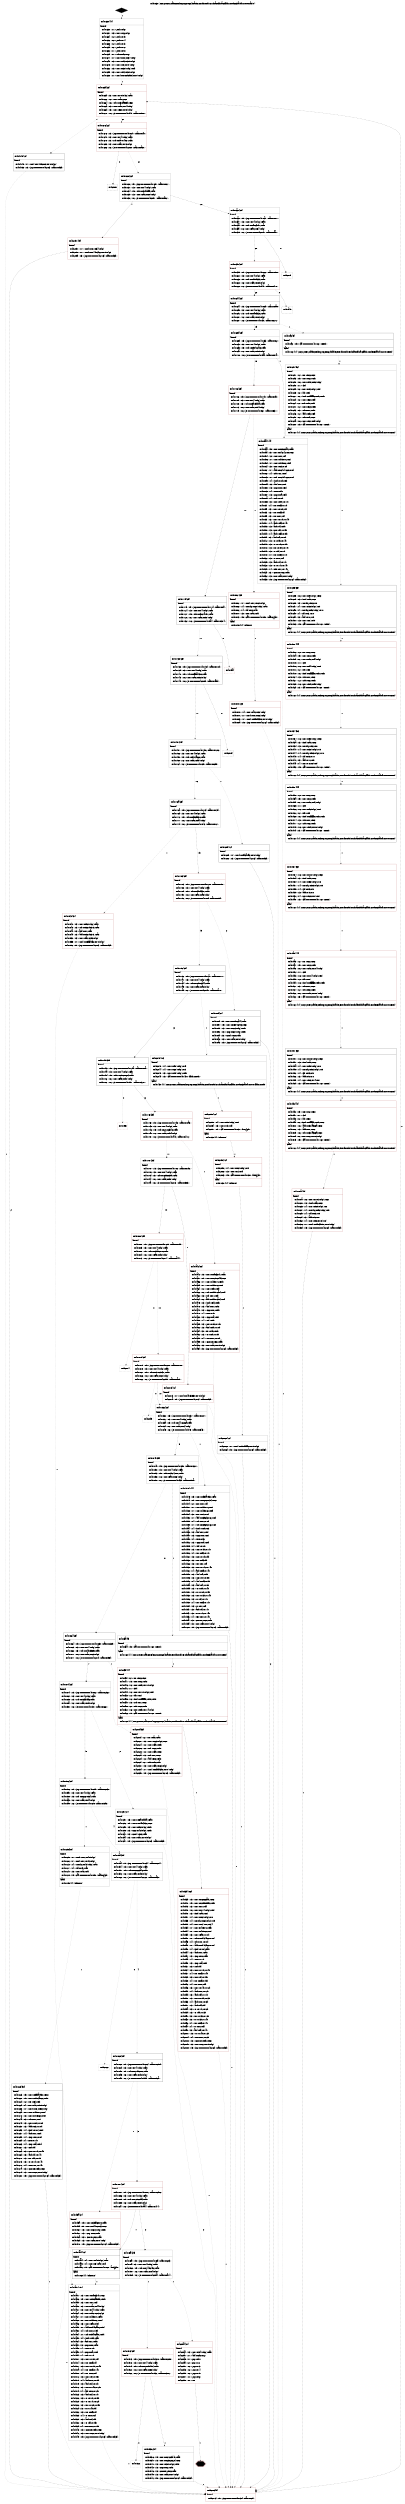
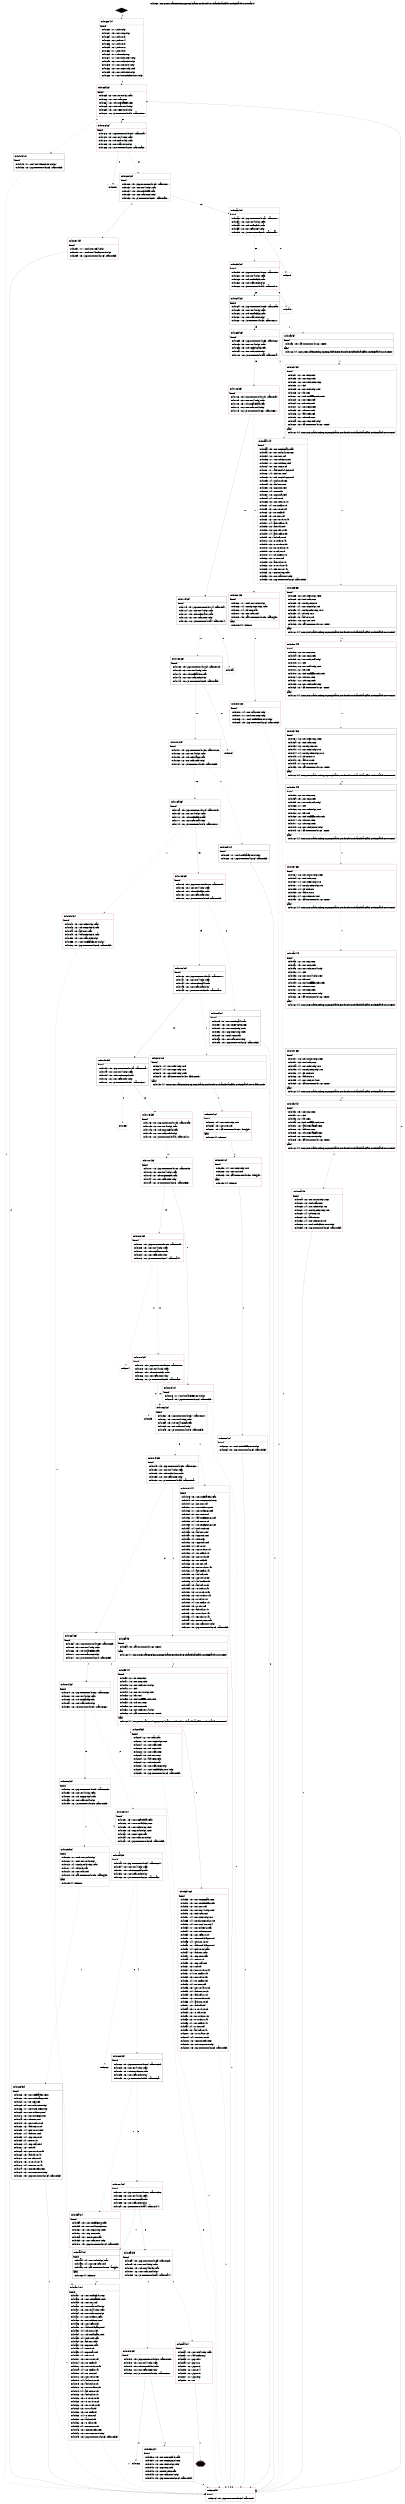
edge "0x401da5 [44]" -> "0x401dd1 [33]": removed, label "1"
node "0x401a4c [88]": removed
